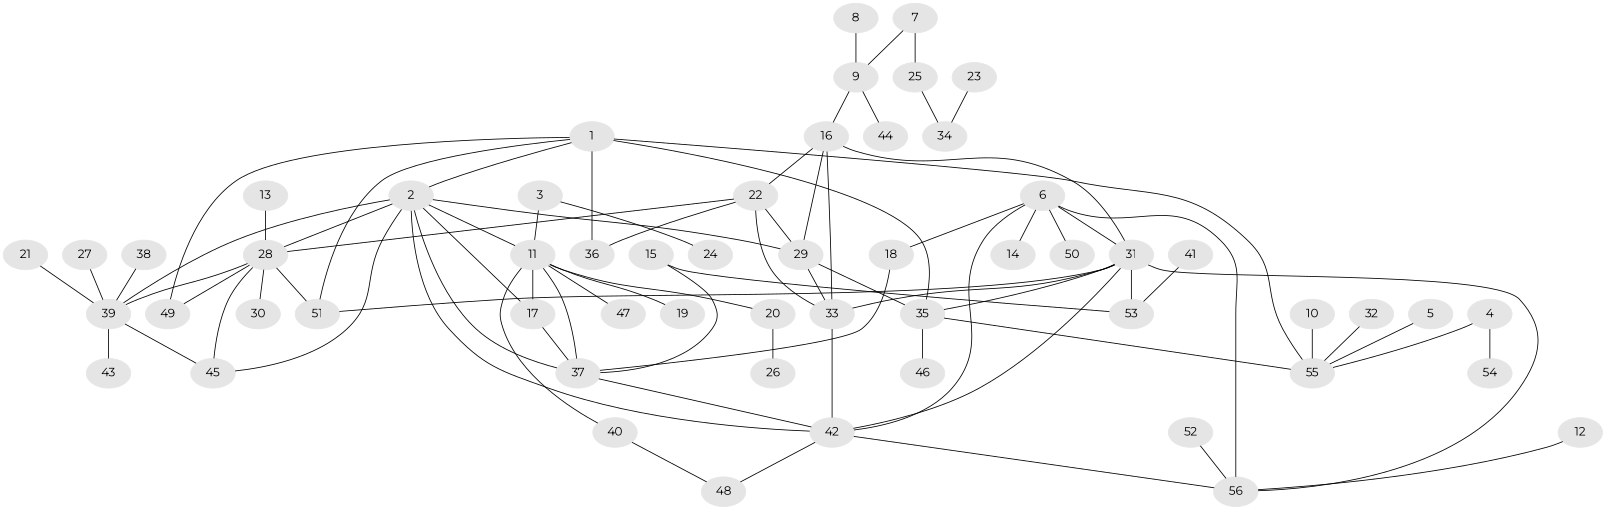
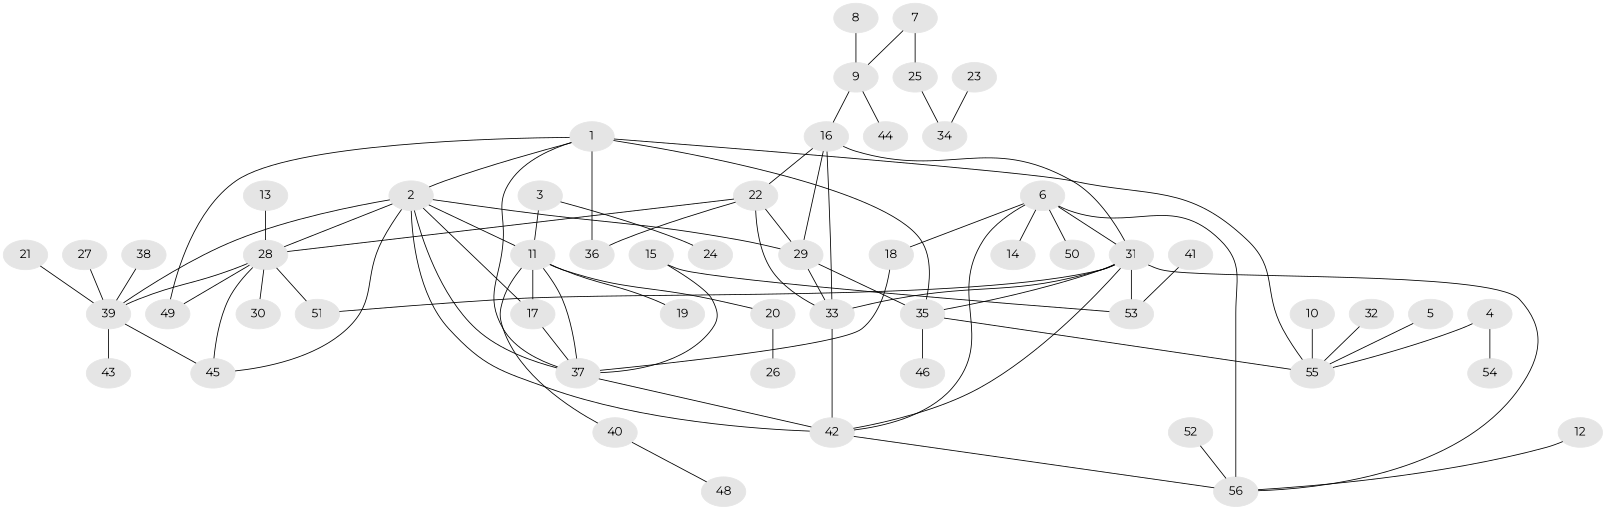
edge "1" -- "51": now "1" -- "37"
node "47": removed
edge "42" -- "48": removed
